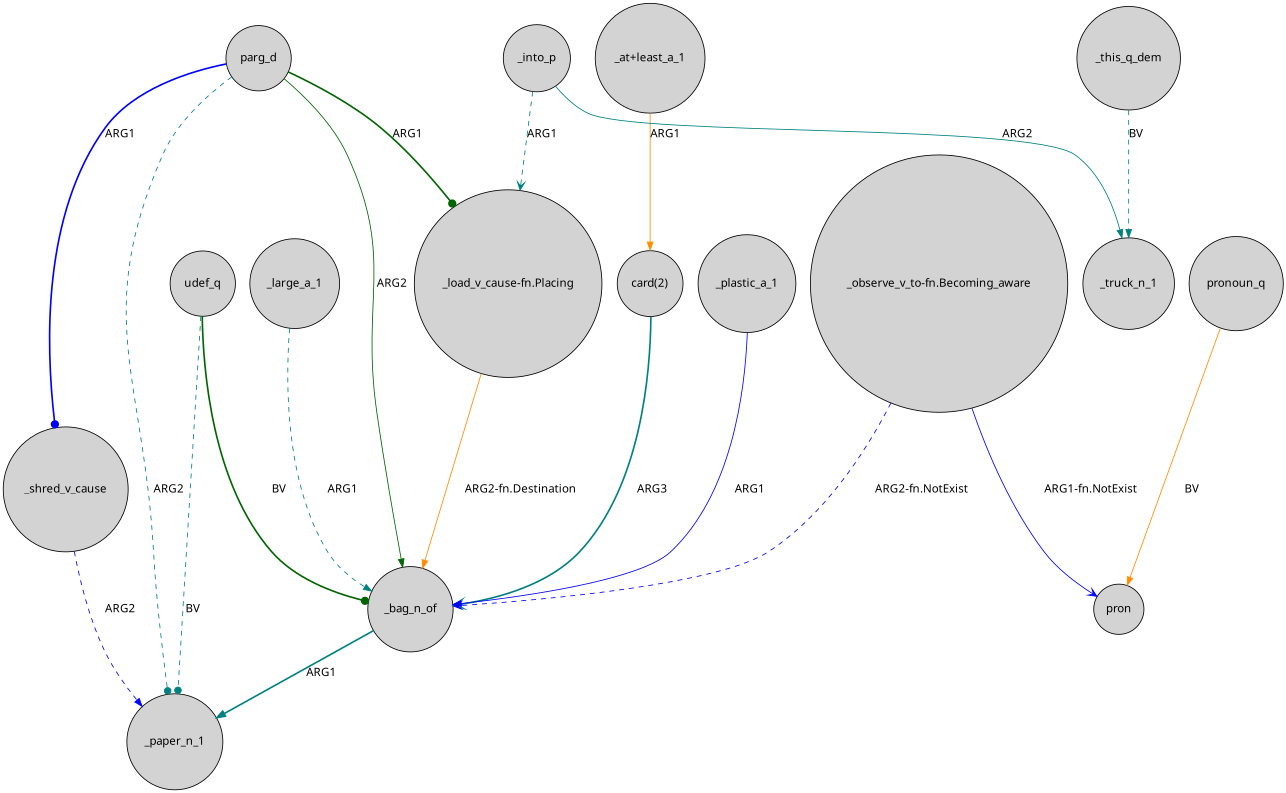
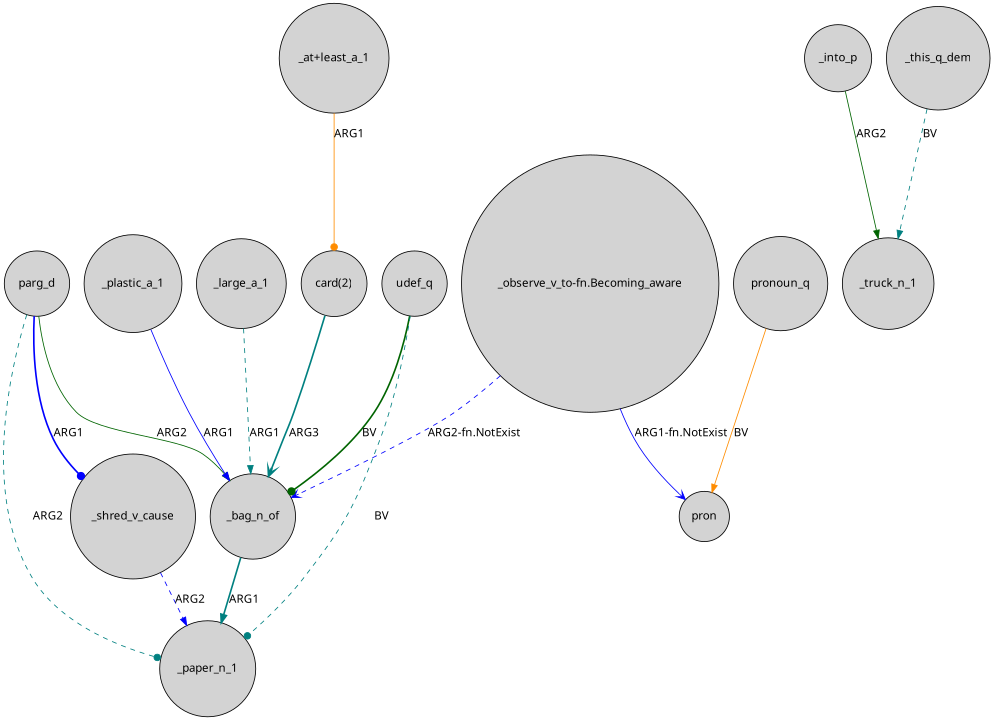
edge "_into_p" -> "_truck_n_1": color teal -> darkgreen
edge "_at+least_a_1" -> "card(2)": arrowhead normal -> dot
node "_load_v_cause-fn.Placing": removed
